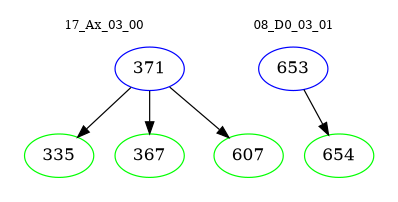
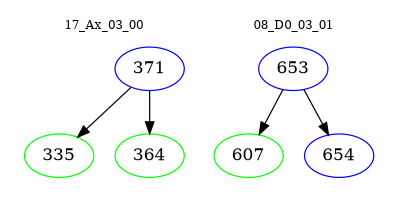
edge "371" -> "607": now "653" -> "607"
node "367": label "367" -> "364"
node "654": color green -> blue
